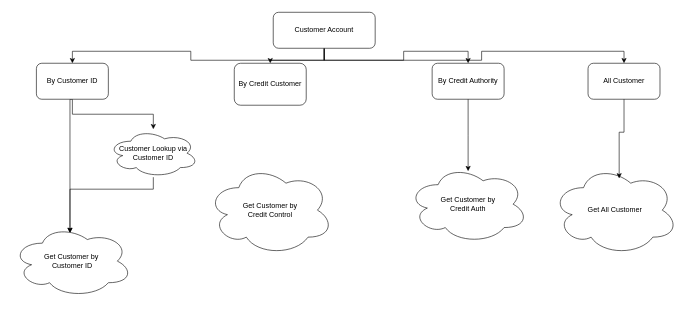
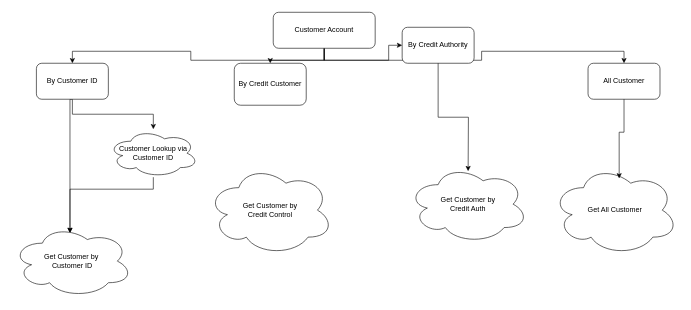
node "By Credit Authority": moved (468, 81) -> (438, 45)
